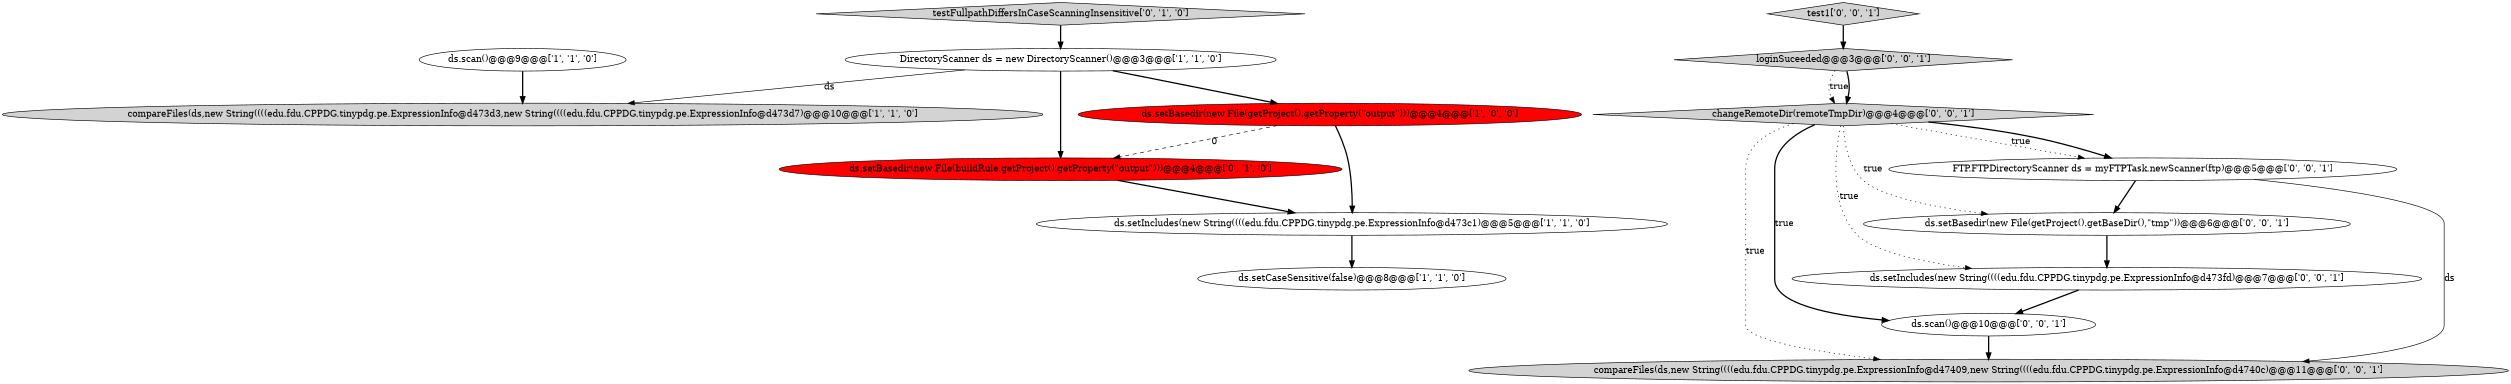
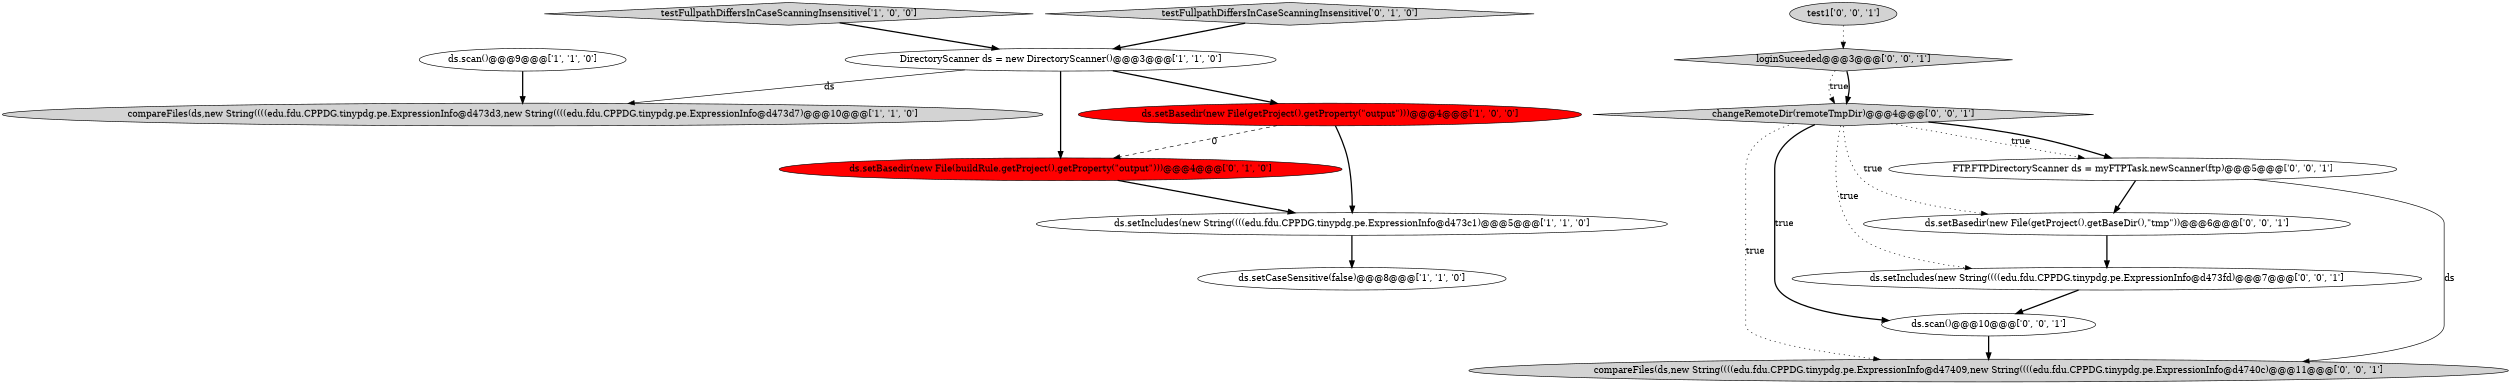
node "testFullpathDiffersInCaseScanningInsensitive['1', '0', '0']": added
node "test1['0', '0', '1']": shape diamond -> ellipse
edge "test1['0', '0', '1']" -> "loginSuceeded@@@3@@@['0', '0', '1']": style bold -> dotted
